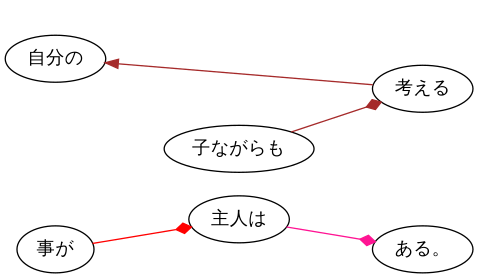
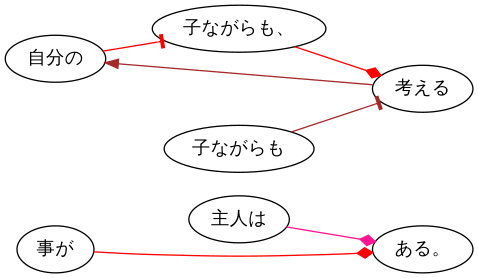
node "子ながらも、": added
edge "子ながらも" -> "考える": arrowhead diamond -> tee
edge "事が" -> "主人は": now "事が" -> "ある。"
